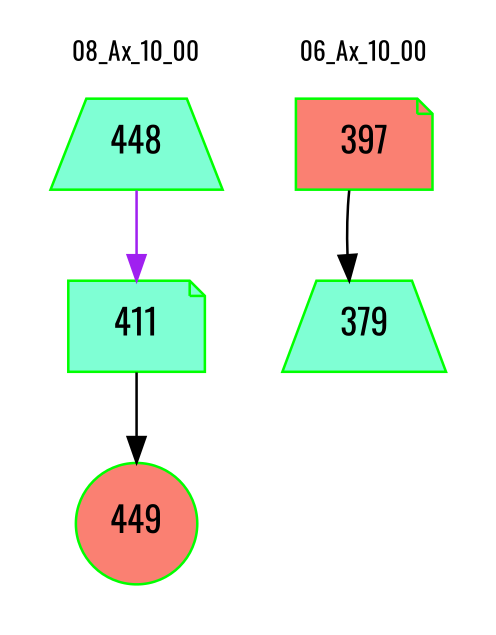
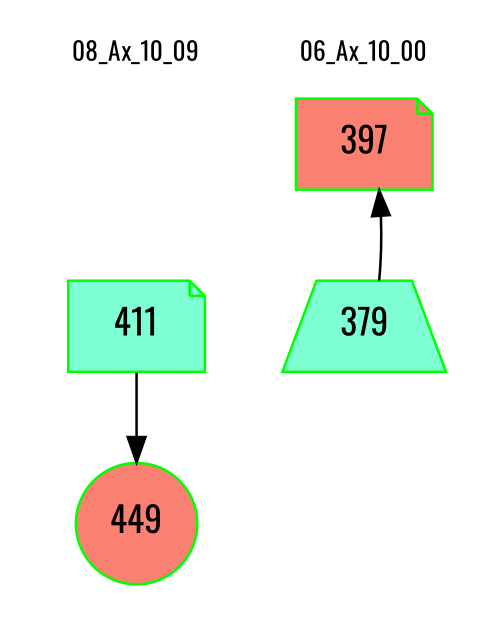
cluster "08_Ax_10_00": label "08_Ax_10_00" -> "08_Ax_10_09"
node "448": removed
edge "397" -> "379": reversed
